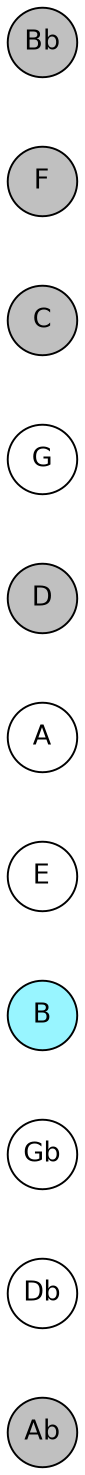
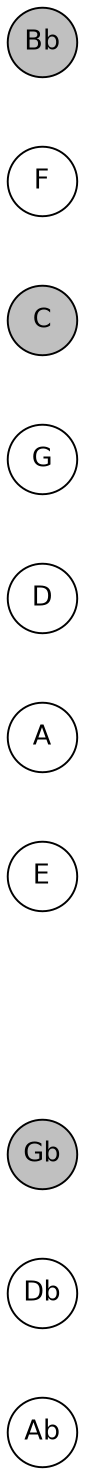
node "F": fillcolor gray -> white
node "D": fillcolor gray -> white
node "B": removed
node "Gb": fillcolor white -> gray
node "Ab": fillcolor gray -> white
